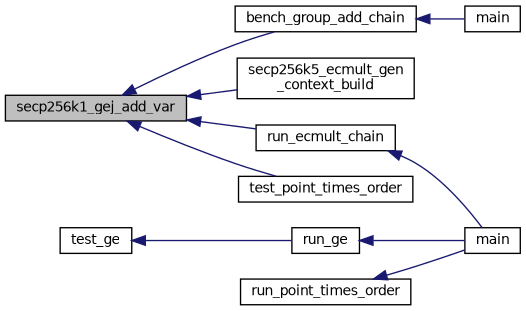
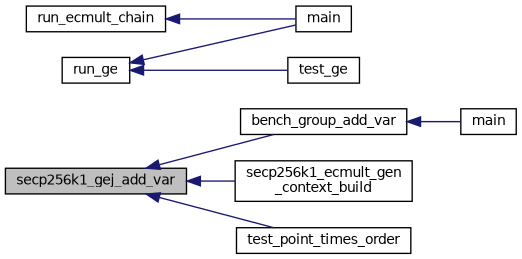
node "bench_group_add_chain": label "bench_group_add_chain" -> "bench_group_add_var"
node "secp256k5_ecmult_gen _context_build": label "secp256k5_ecmult_gen _context_build" -> "secp256k1_ecmult_gen _context_build"
edge "run_ecmult_chain" -> "secp256k1_gej_add_var": removed
edge "run_ge" -> "test_ge": reversed
node "run_point_times_order": removed
